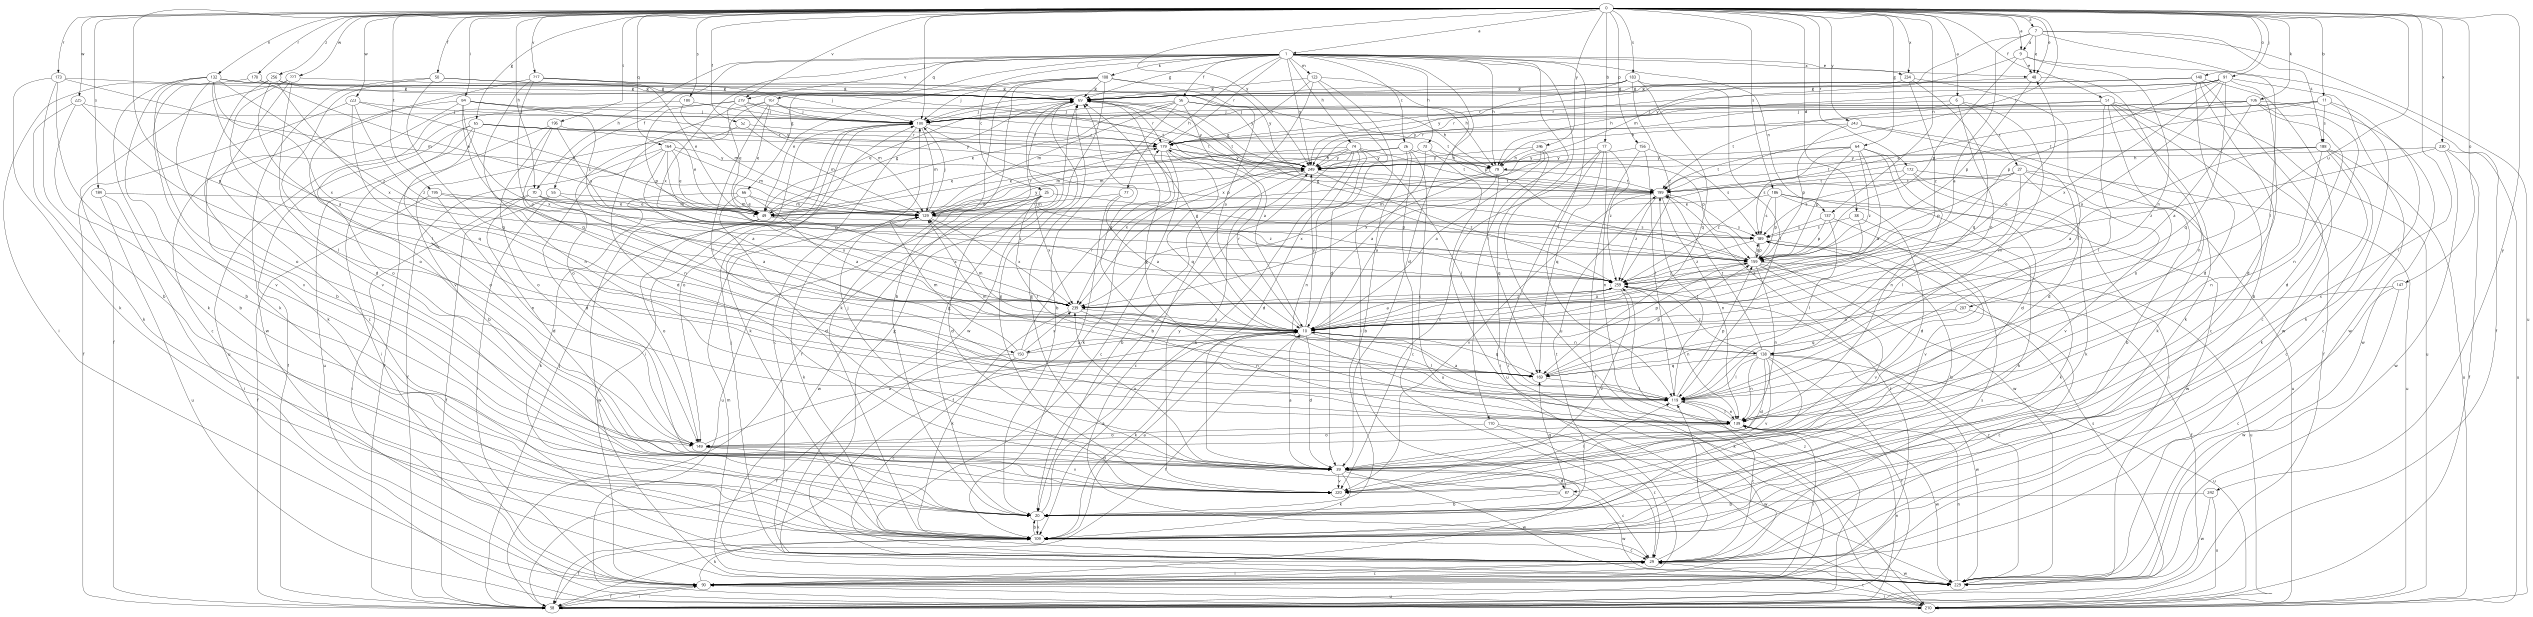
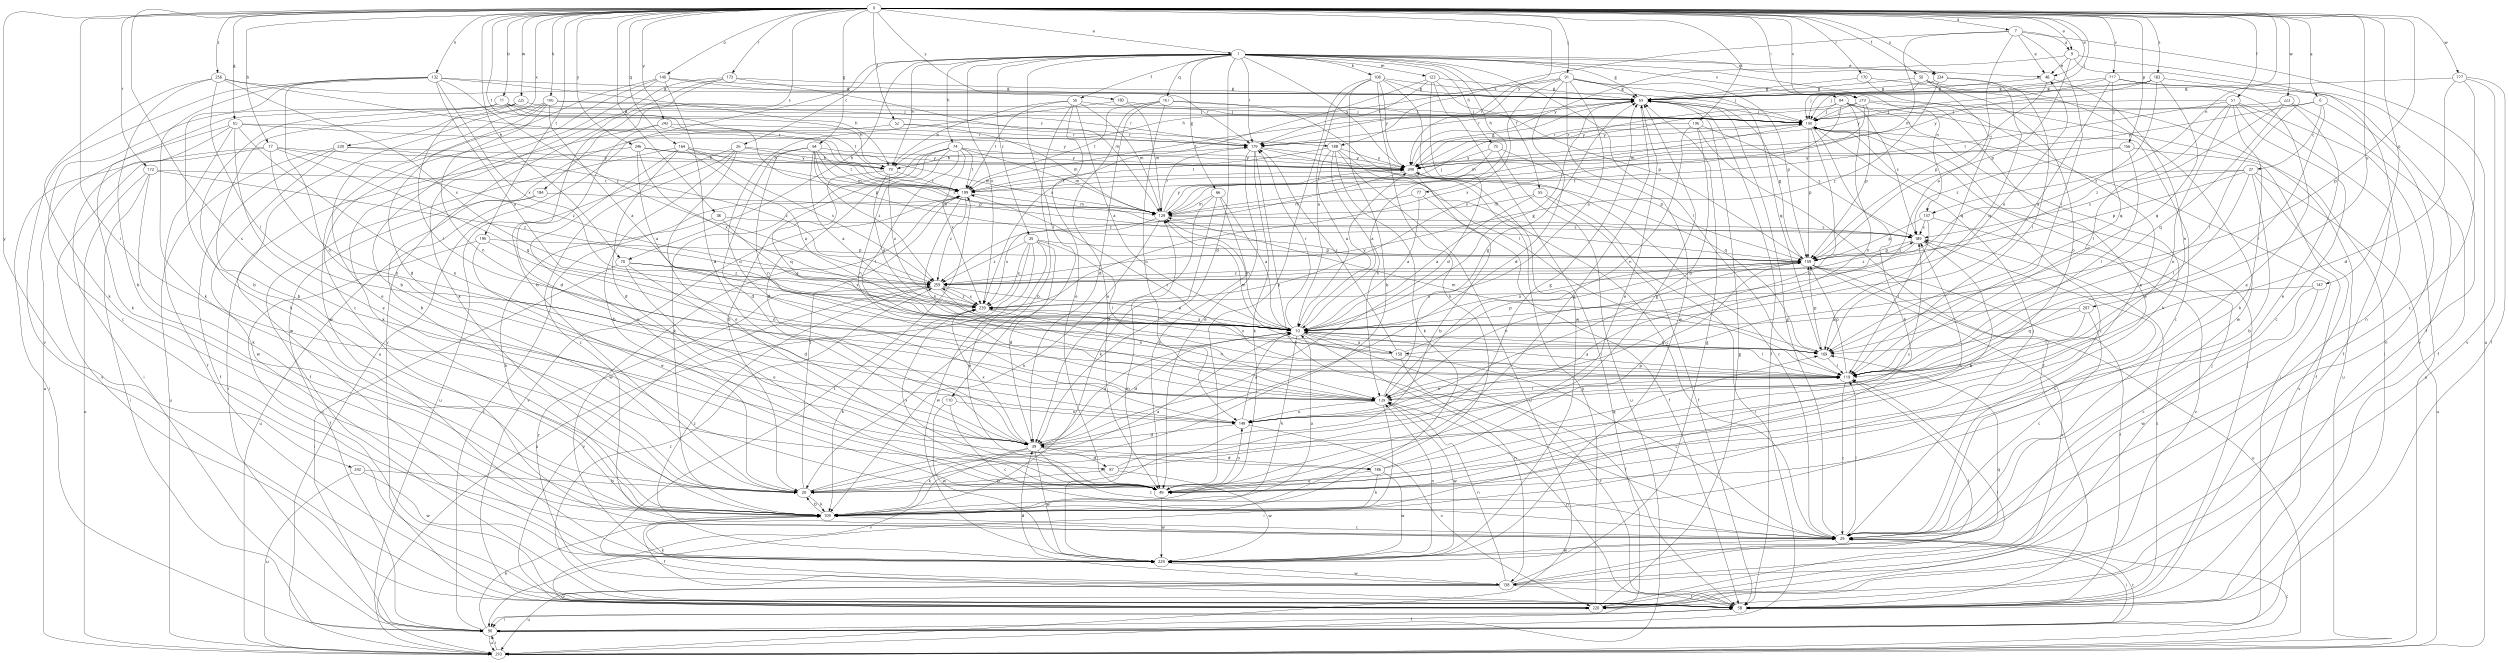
edge "6" -> "119": label "m" -> "l"
edge "207" -> "119": added, label "l"
edge "138" -> "229": reversed
edge "186" -> "39": reversed
